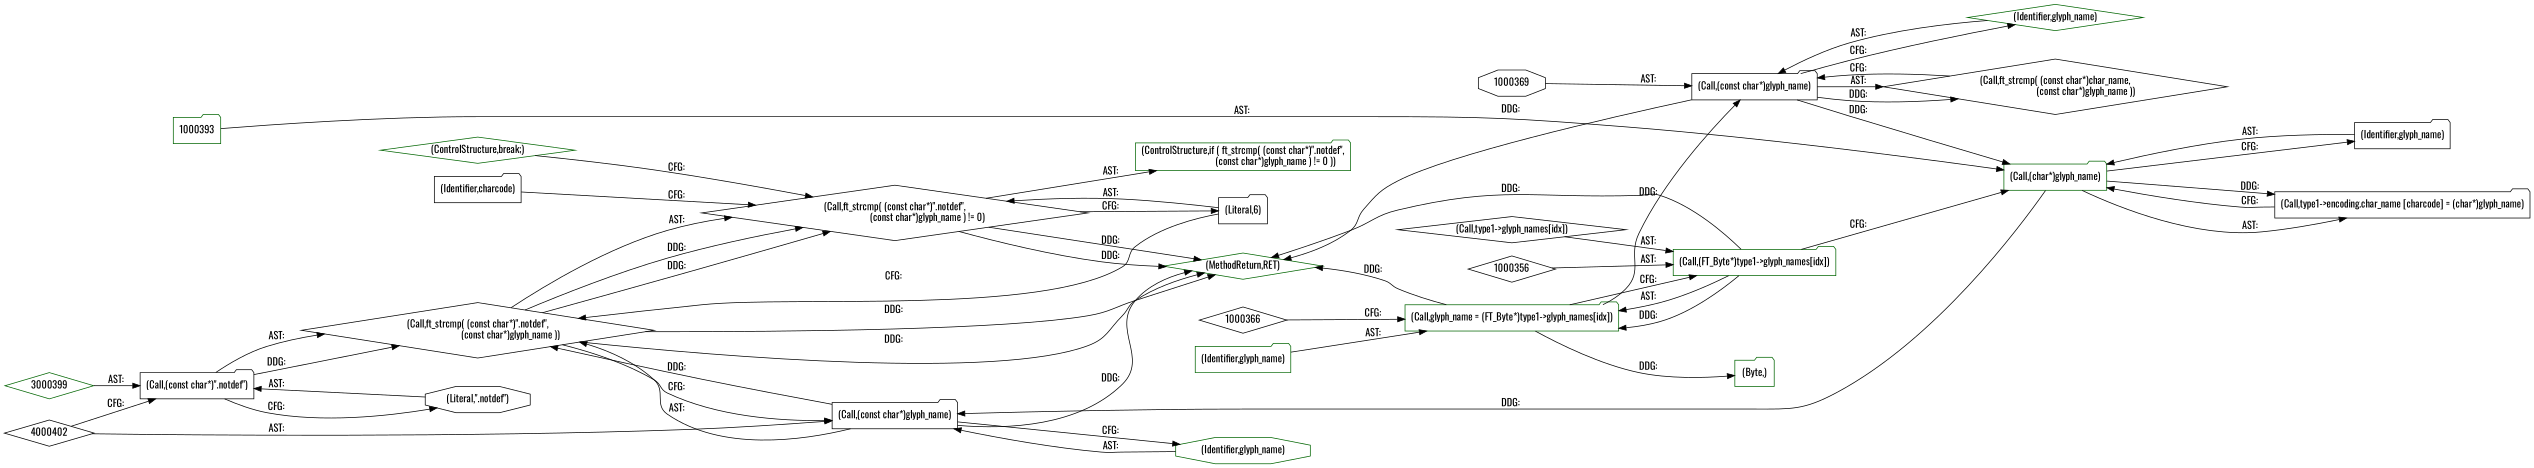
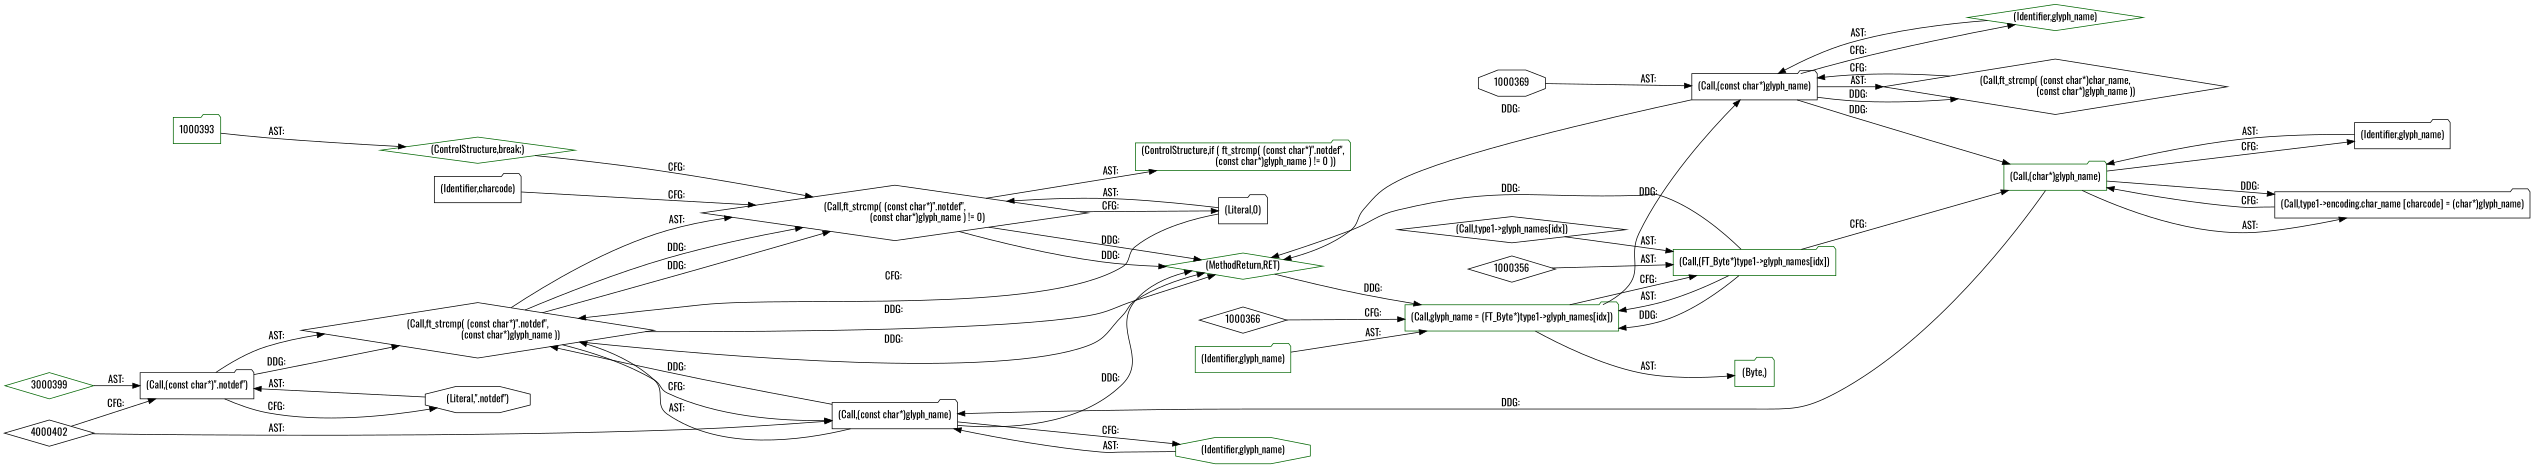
edge "1000393" -> "(Call,(char*)glyph_name)": now "1000393" -> "(ControlStructure,break;)"
node "(Literal,6)": label "(Literal,6)" -> "(Literal,0)"
edge "(Call,glyph_name = (FT_Byte*)type1->glyph_names[idx])" -> "(MethodReturn,RET)": reversed
edge "(Call,glyph_name = (FT_Byte*)type1->glyph_names[idx])" -> "(Byte,)": label "DDG: " -> "AST: "
